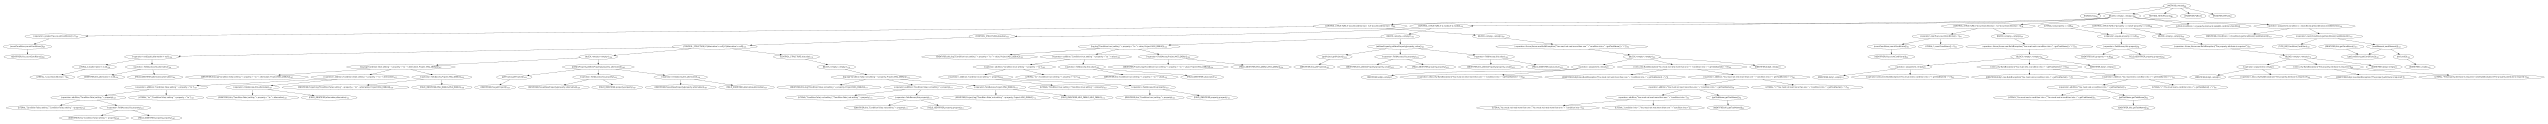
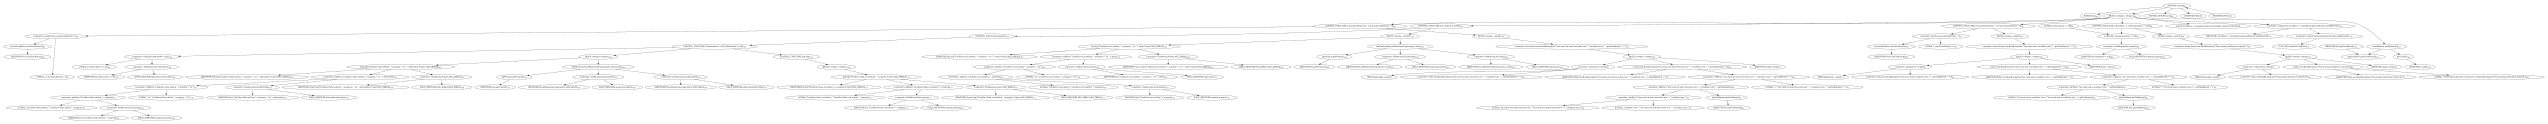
edge "(METHOD,execute)" -> "(MODIFIER,VIRTUAL)": reversed
edge "(<operator>.cast,(Condition) getConditions().nextElement())" -> "(nextElement,nextElement())": now "(METHOD_RETURN,void)" -> "(nextElement,nextElement())"
edge "(LITERAL,null,alternative != null)" -> "(LITERAL,1,countConditions() > 1)": now "(<operator>.greaterThan,countConditions() > 1)" -> "(LITERAL,1,countConditions() > 1)"
